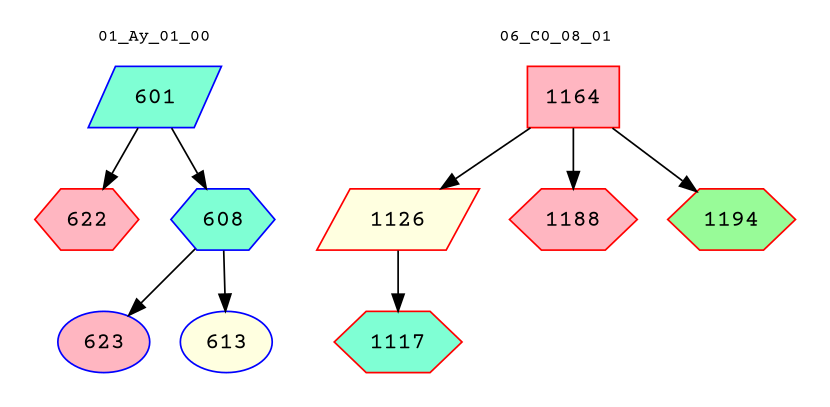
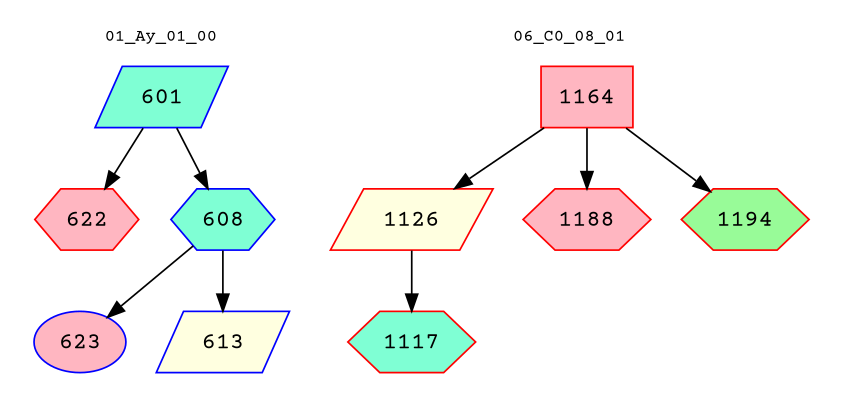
node "613": shape ellipse -> parallelogram
